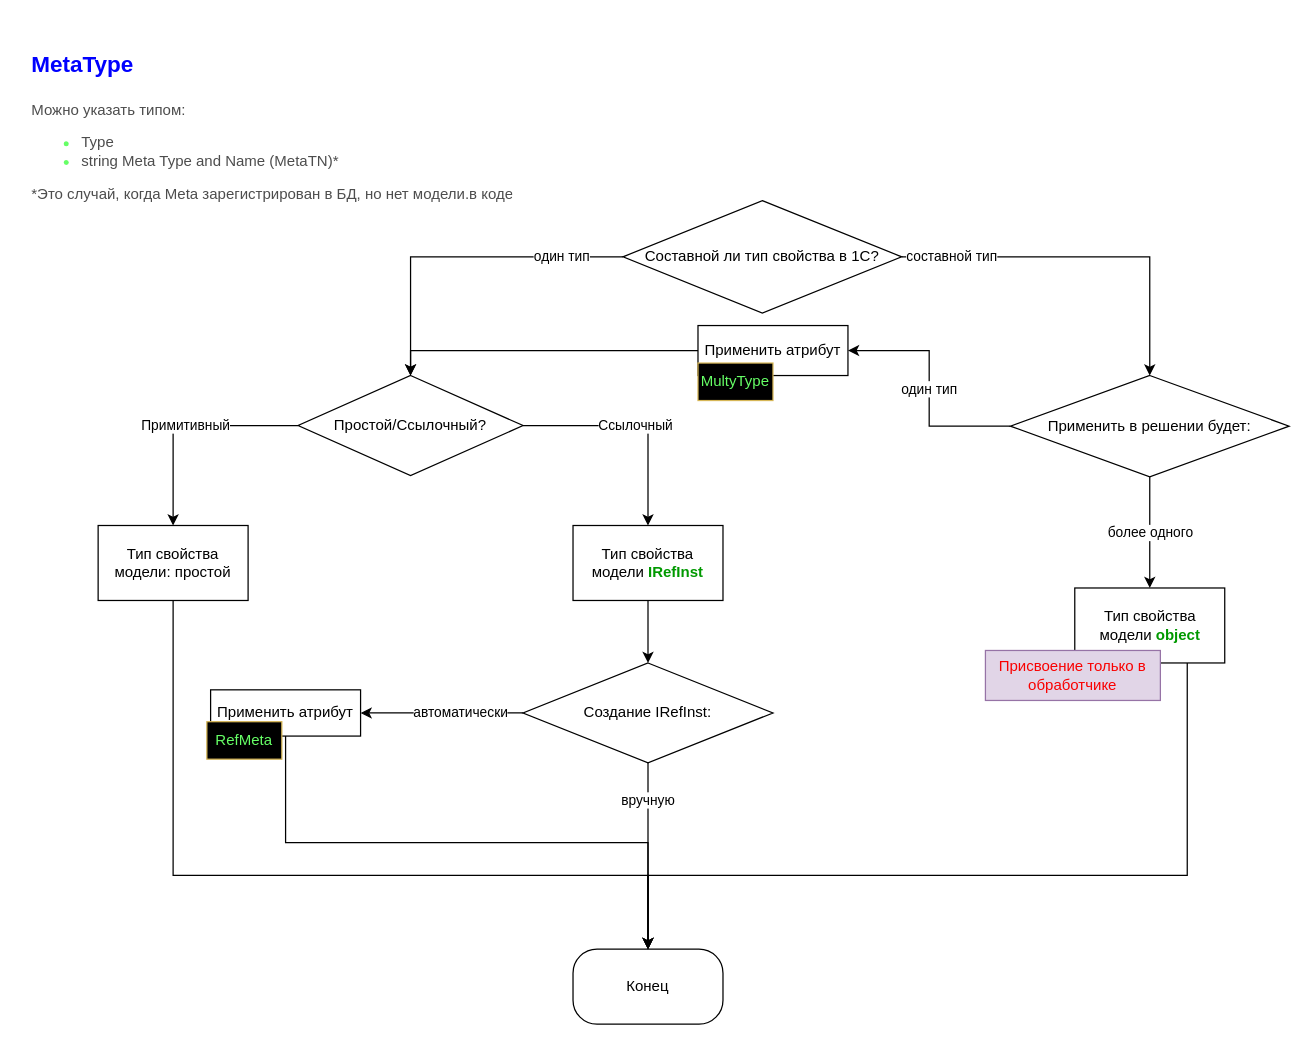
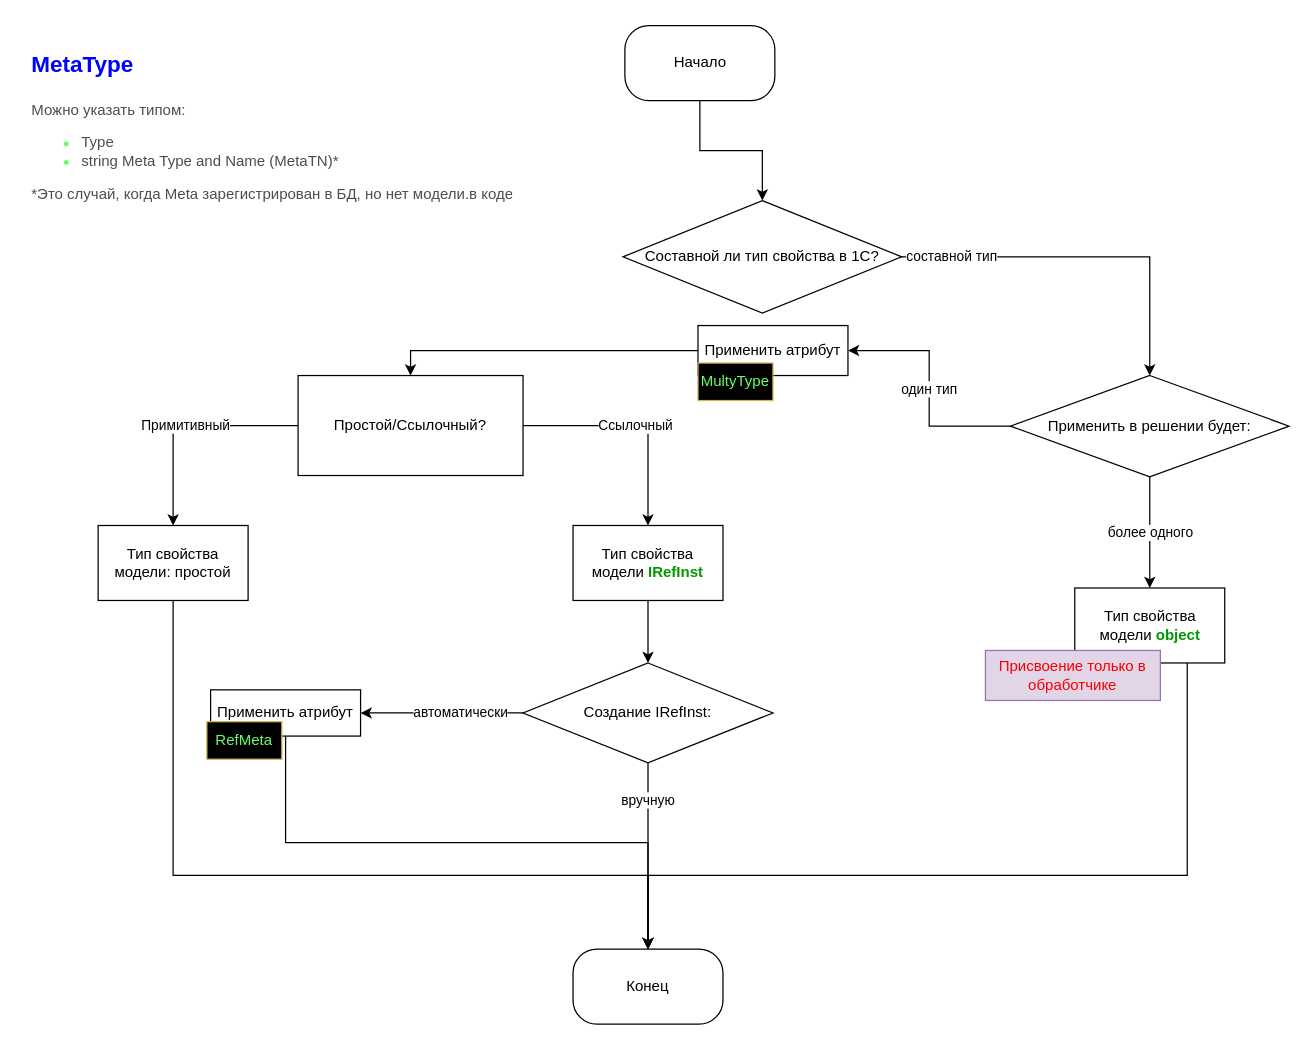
node "Начало": added
edge "Начало" -> "Составной ли тип свойства в 1С?": added
edge "Составной ли тип свойства в 1С?" -> "Простой/Ссылочный?": removed, label "один тип"
node "Простой/Ссылочный?": shape diamond -> rectangle
